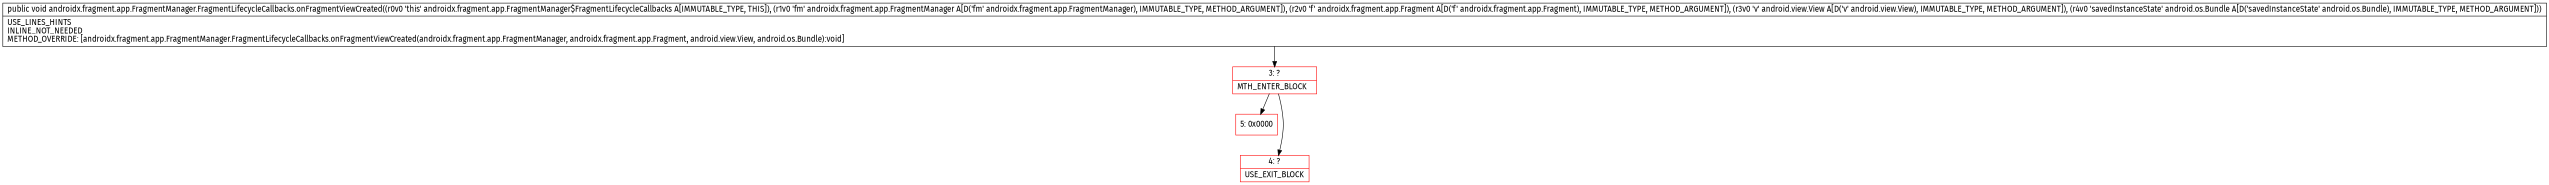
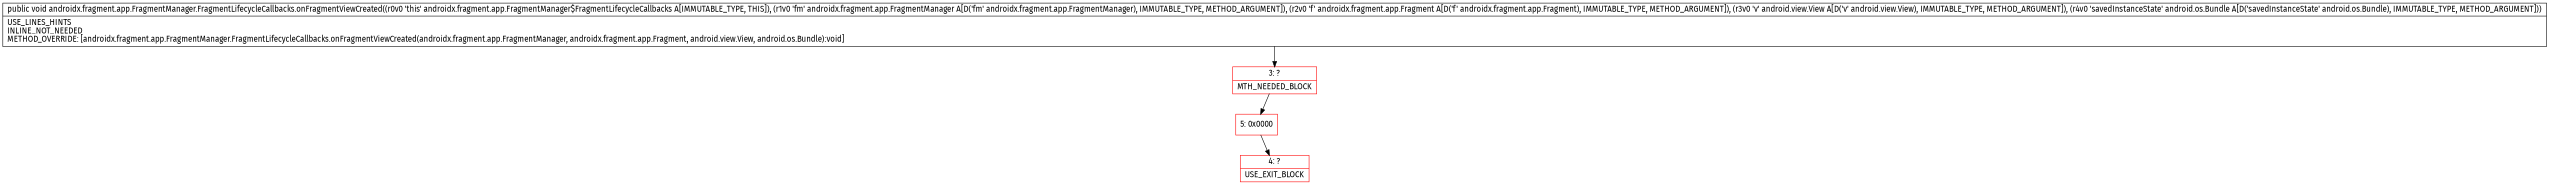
node "3: ?": text "MTH_ENTER_BLOCK" -> "MTH_NEEDED_BLOCK"
edge "3: ?" -> "4: ?": now "5: 0x0000" -> "4: ?"
